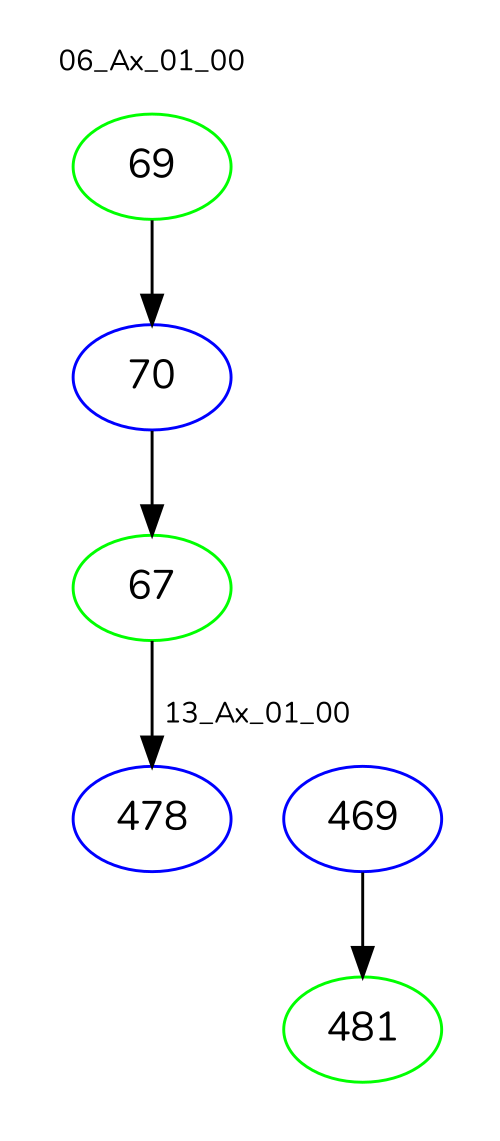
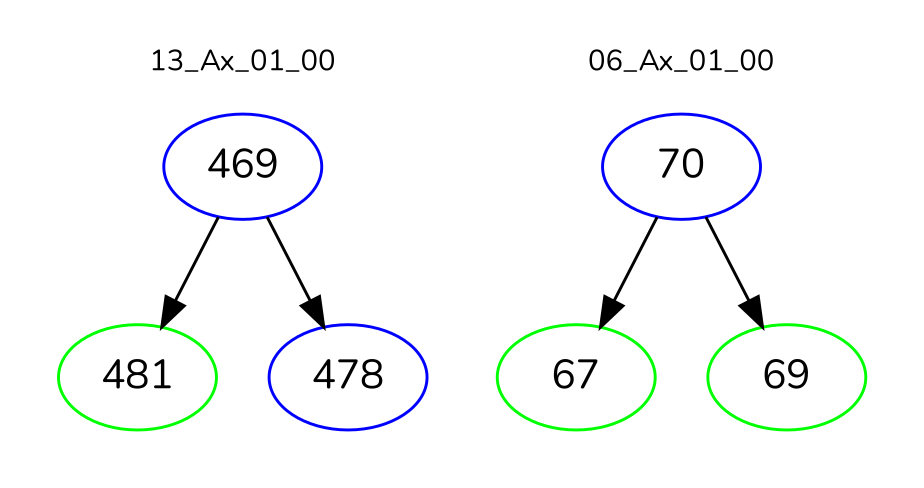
edge "69" -> "70": reversed
edge "67" -> "478": now "469" -> "478"
